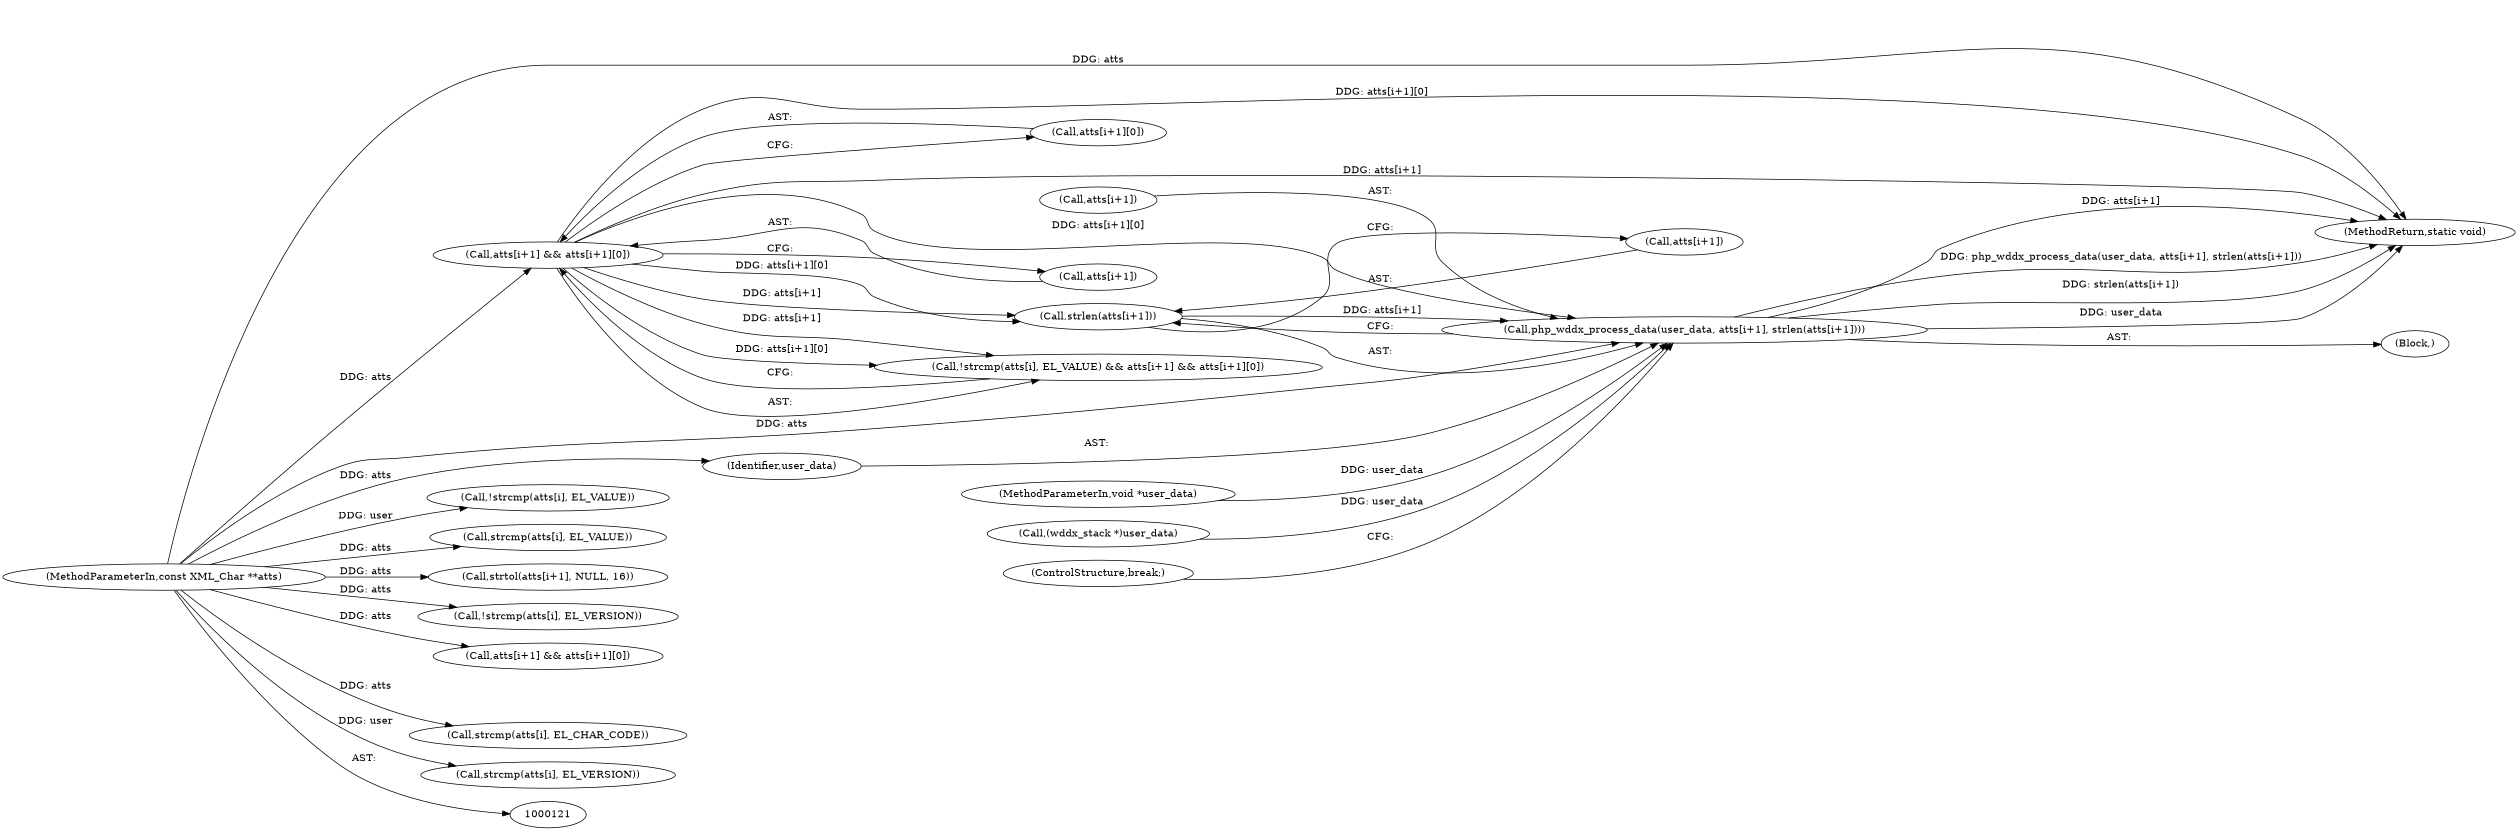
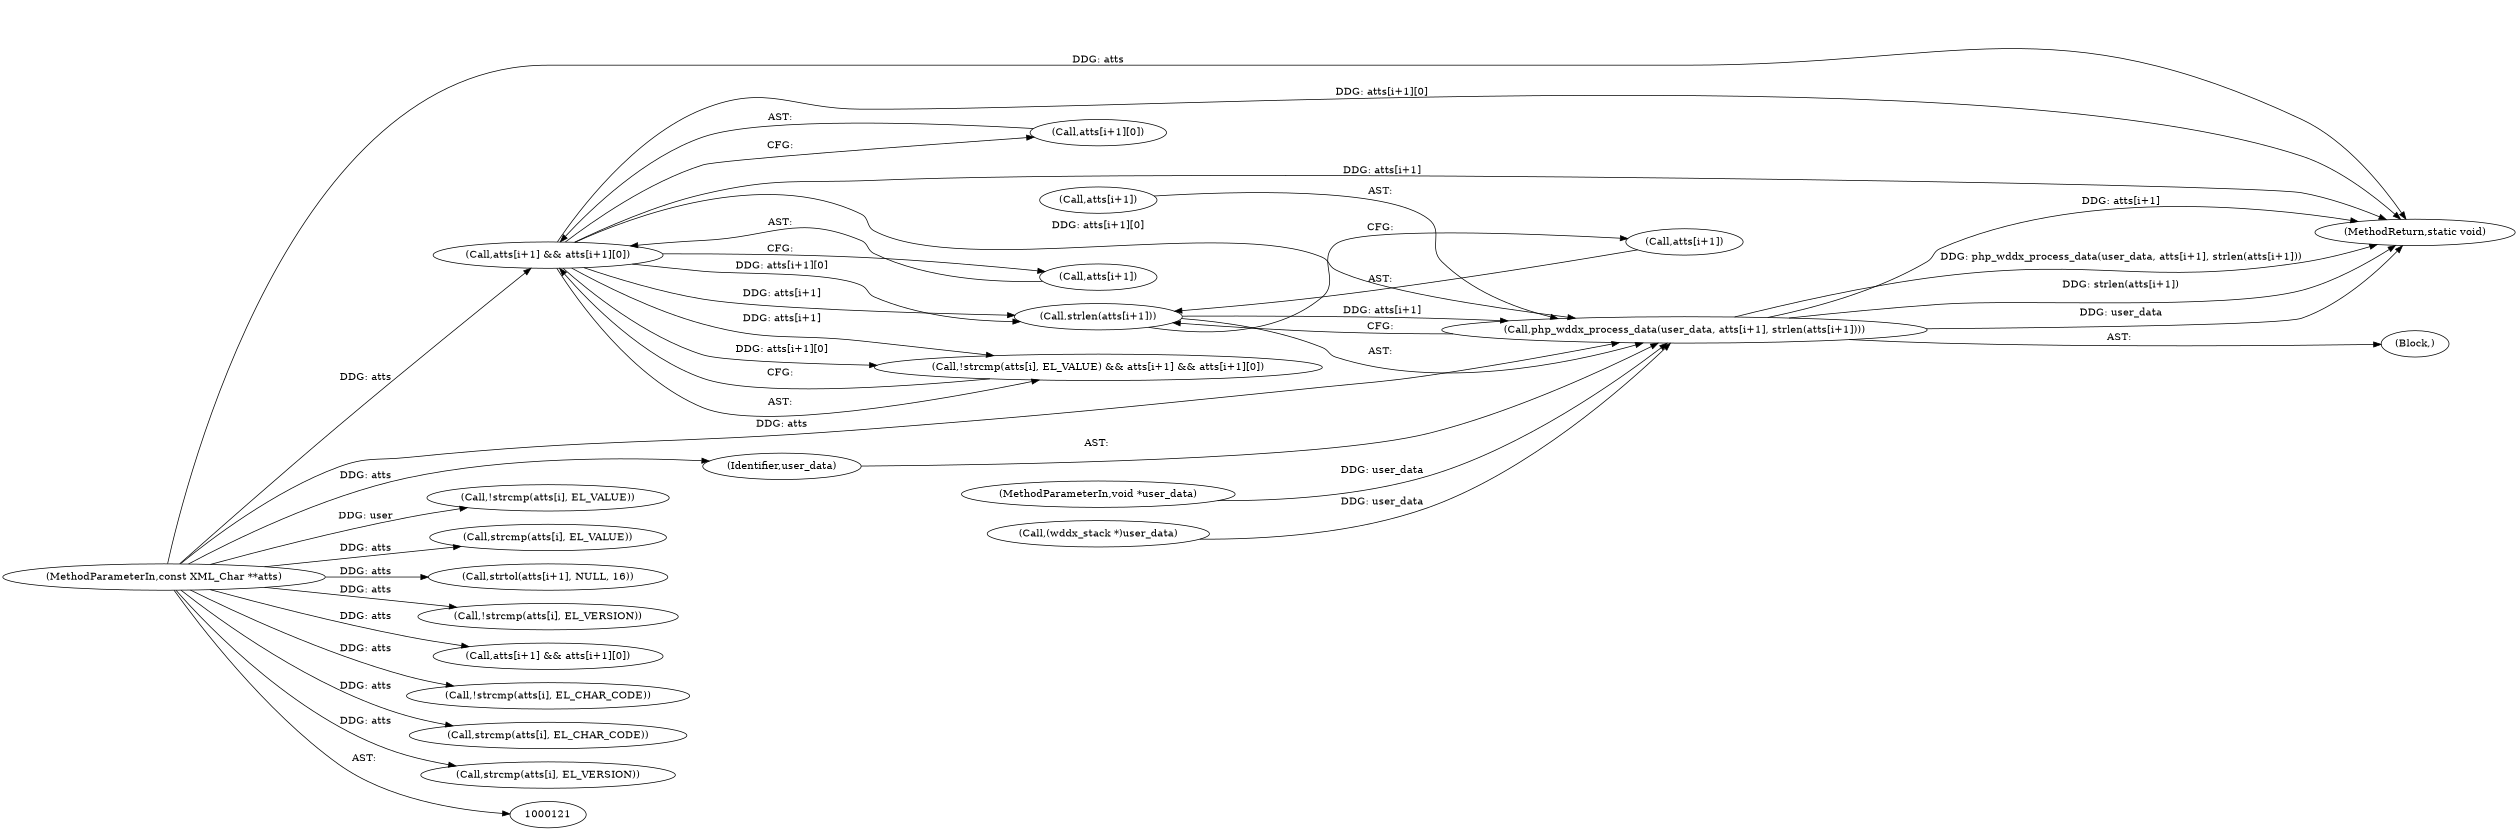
node "(ControlStructure,break;)": removed
node "(Call,!strcmp(atts[i], EL_CHAR_CODE))": added
edge "(MethodParameterIn,const XML_Char **atts)" -> "(Call,strcmp(atts[i], EL_VERSION))": label "DDG: user" -> "DDG: atts"
